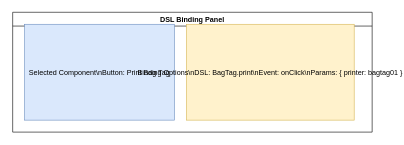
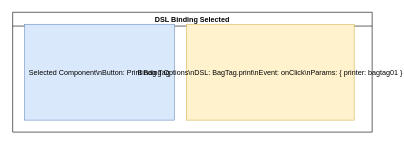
node "DSL Binding Panel": label "DSL Binding Panel" -> "DSL Binding Selected"
